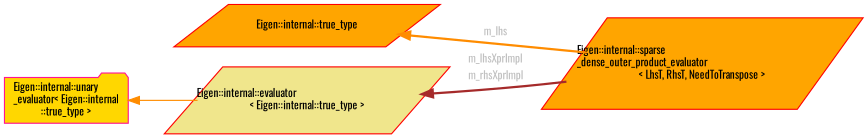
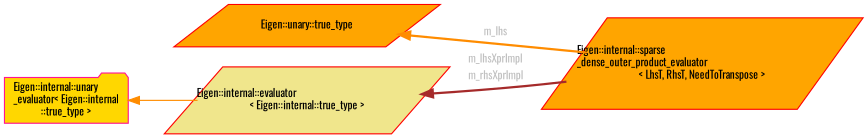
node "Eigen::internal::true_type": label "Eigen::internal::true_type" -> "Eigen::unary::true_type"
